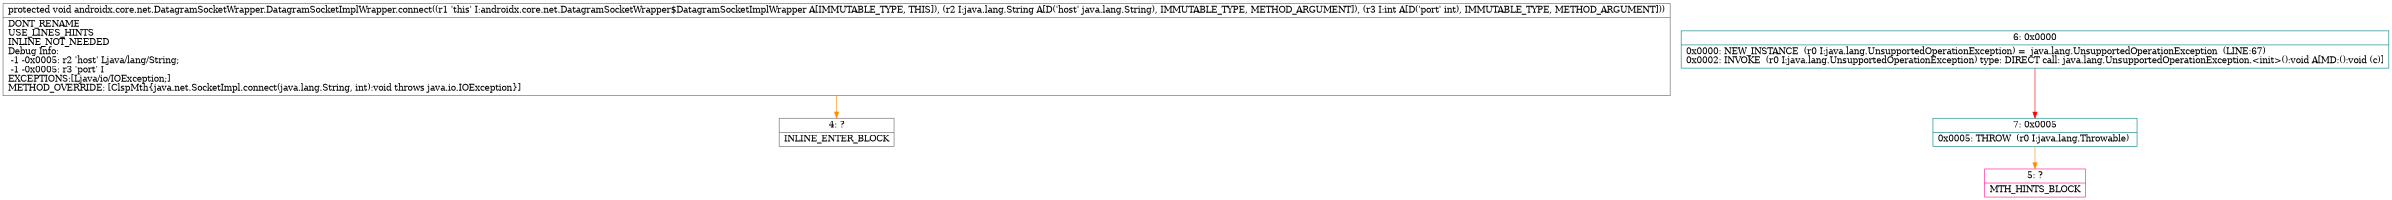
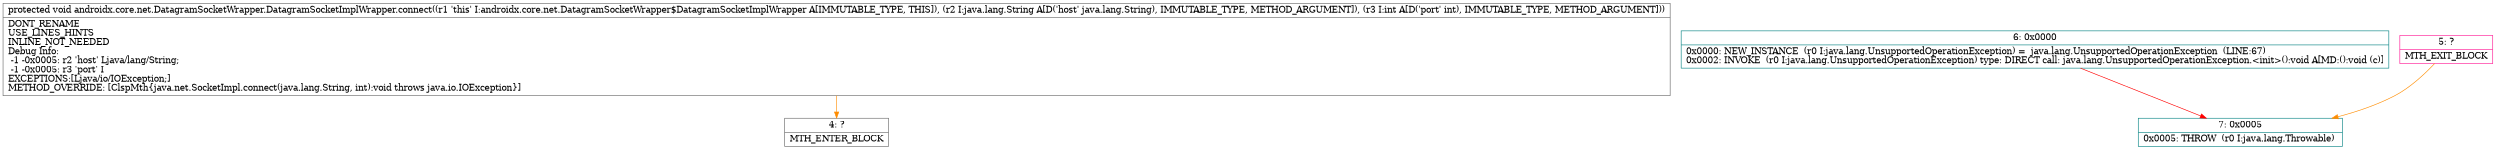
node "4: ?": text "INLINE_ENTER_BLOCK" -> "MTH_ENTER_BLOCK"
edge "7: 0x0005" -> "5: ?": reversed
node "5: ?": text "MTH_HINTS_BLOCK" -> "MTH_EXIT_BLOCK"
